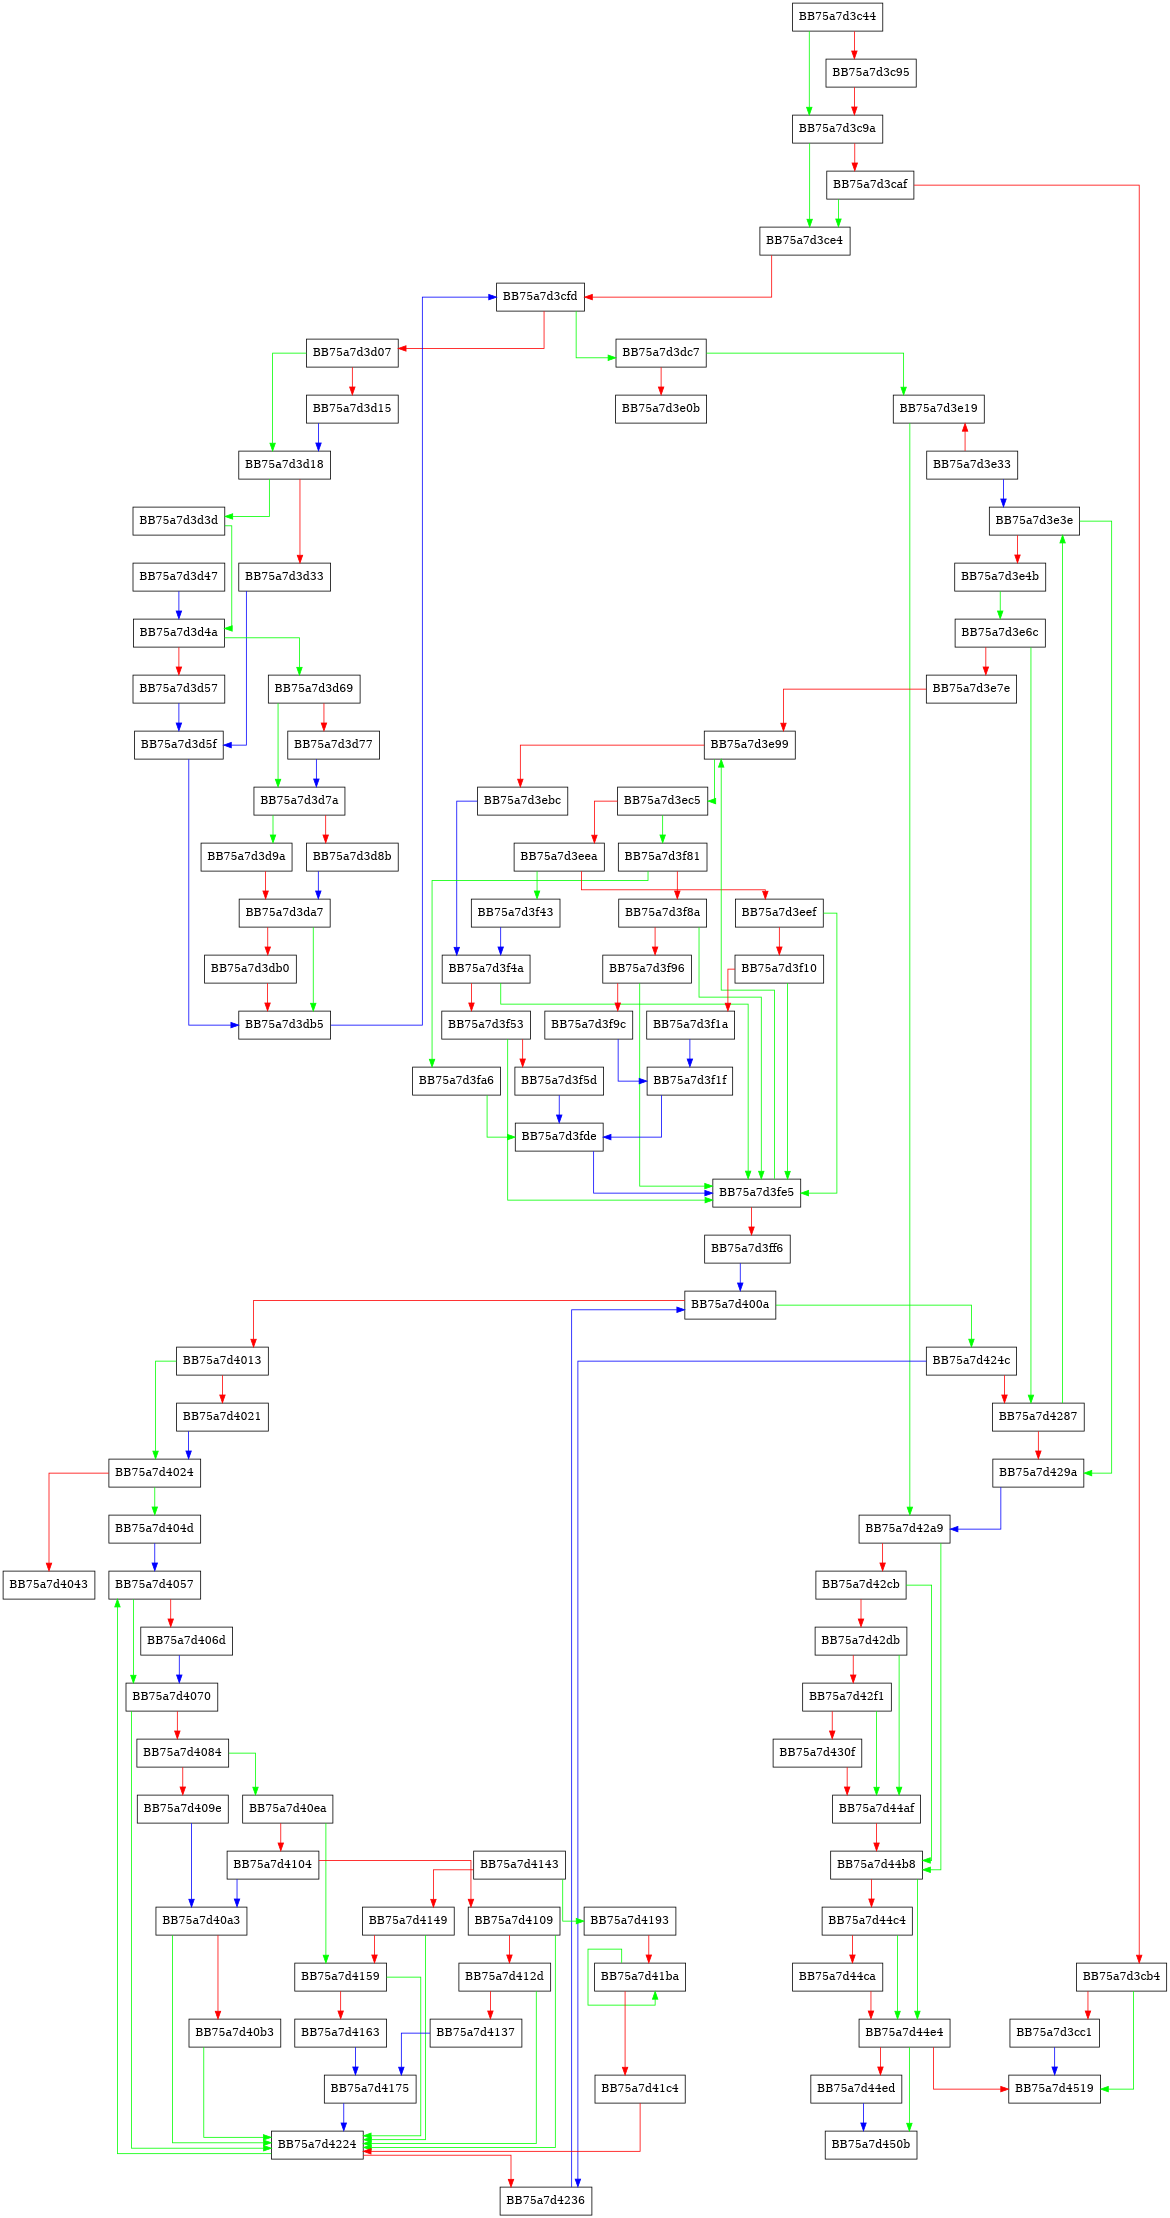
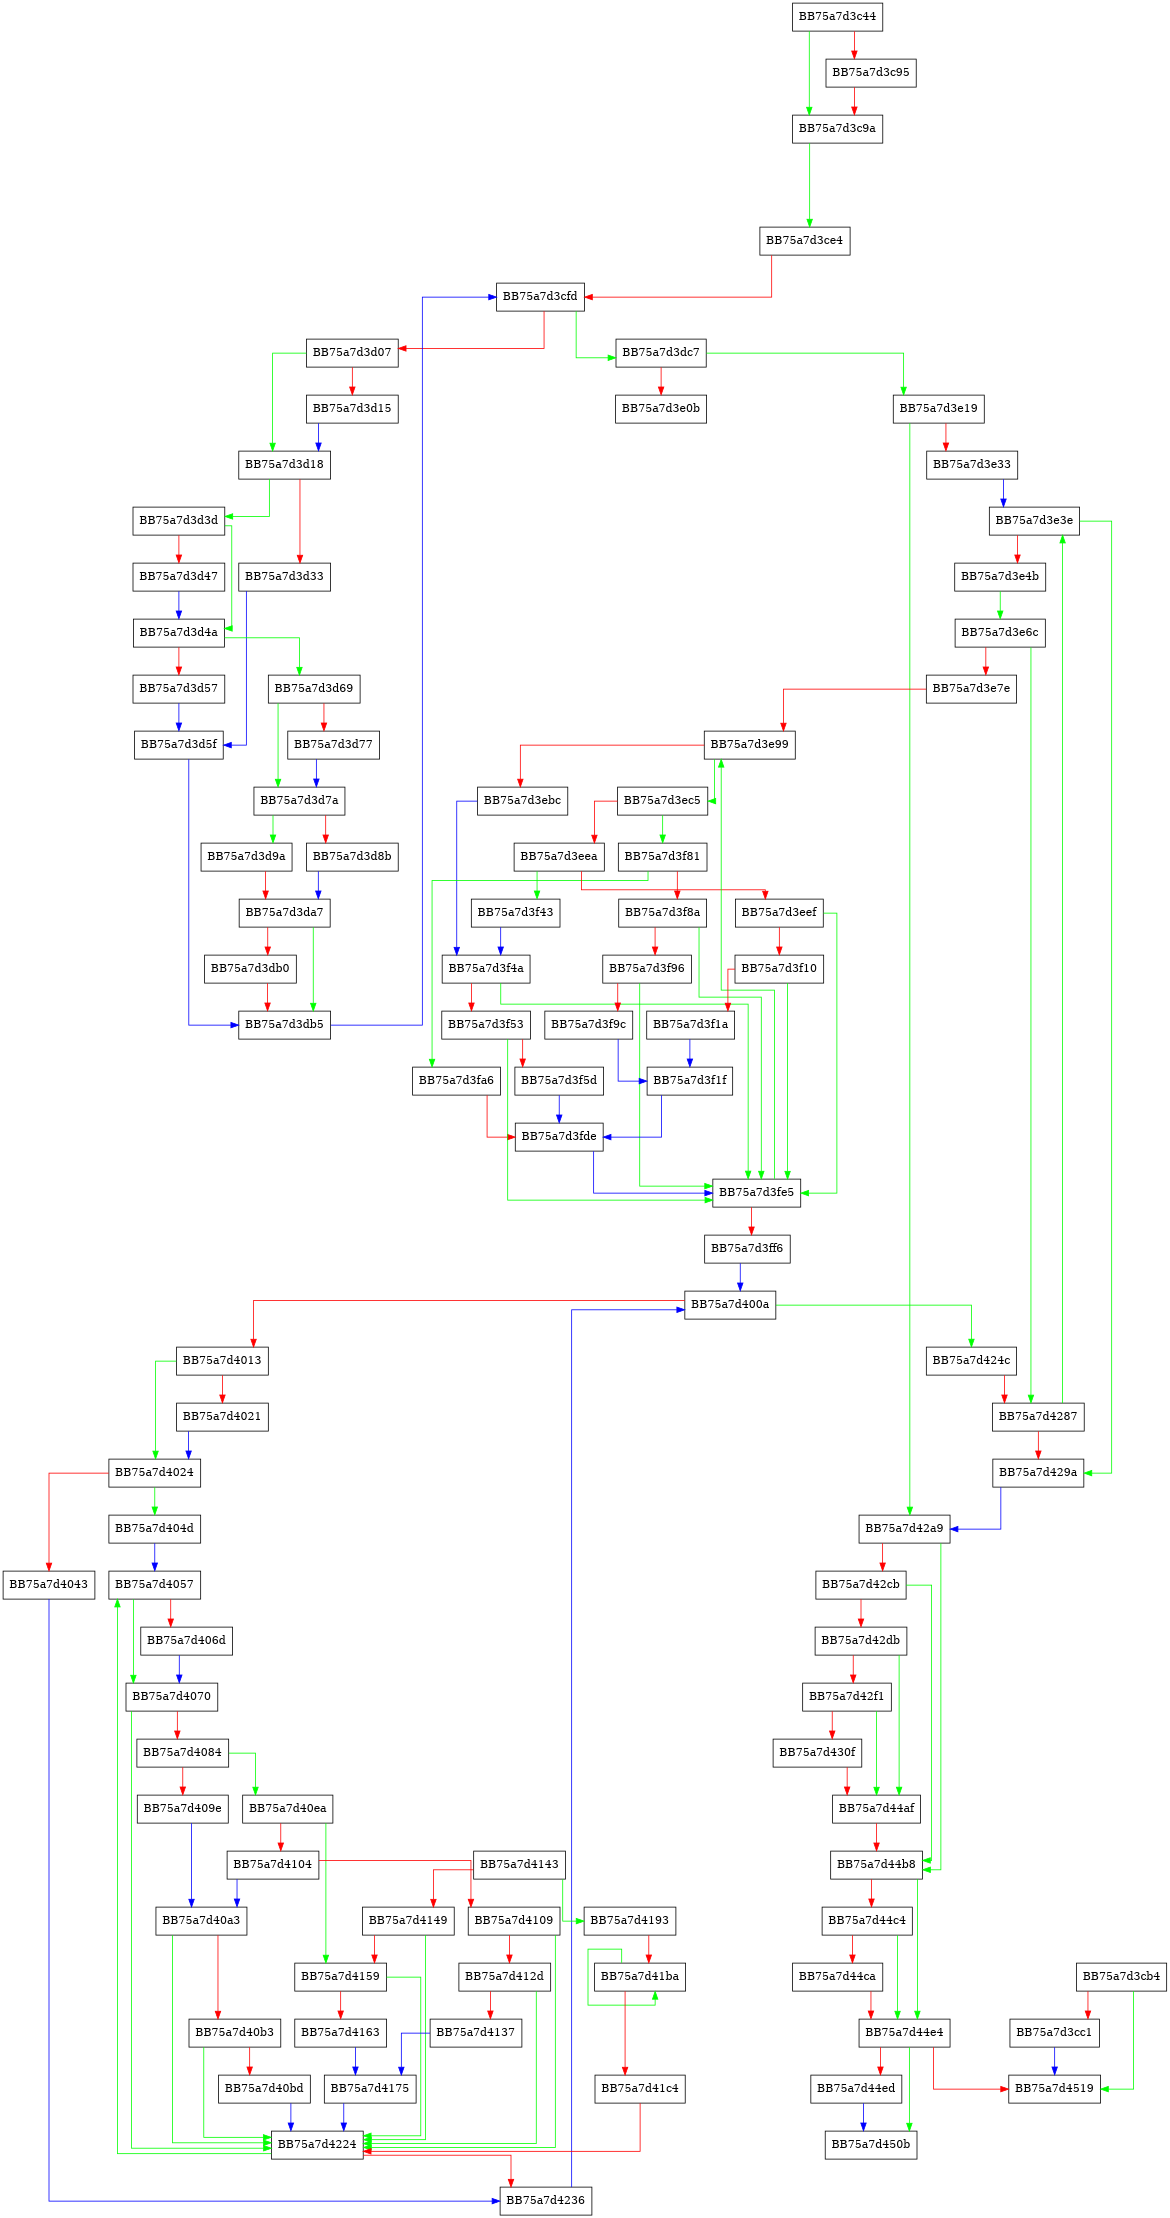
node "BB75a7d3caf": removed
edge "BB75a7d3e33" -> "BB75a7d3e19": reversed
edge "BB75a7d3d3d" -> "BB75a7d3d47": added
edge "BB75a7d3fa6" -> "BB75a7d3fde": color green -> red
edge "BB75a7d424c" -> "BB75a7d4236": now "BB75a7d4043" -> "BB75a7d4236"
node "BB75a7d40bd": added
